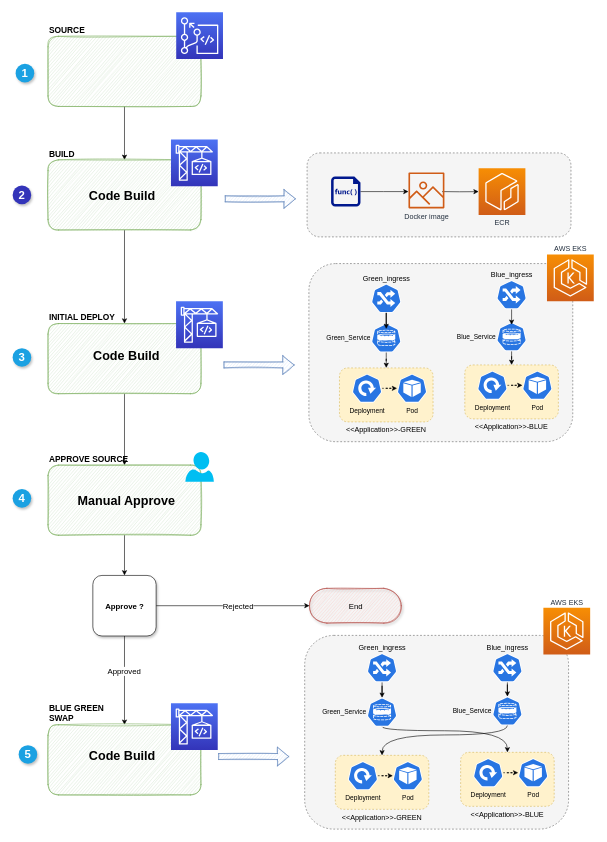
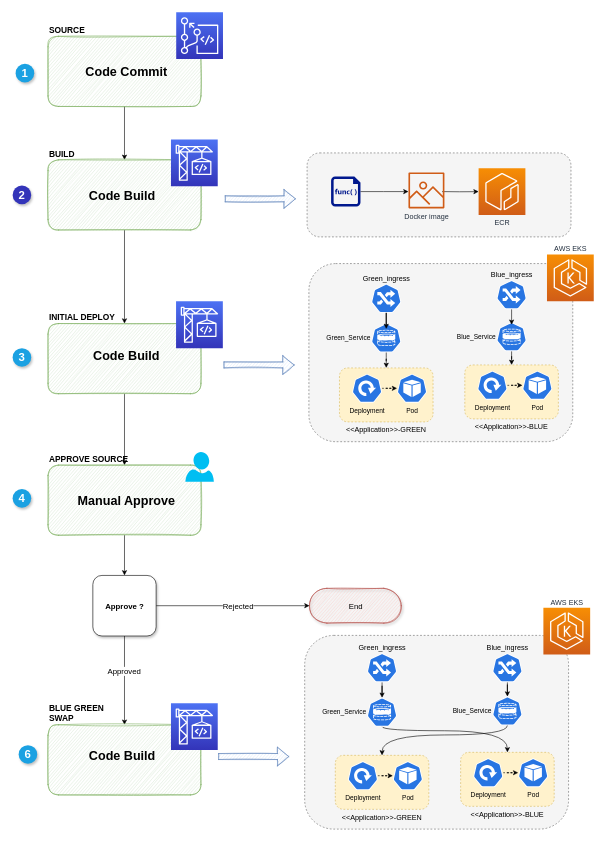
node "Code Commit": added
node "5": label "5" -> "6"
